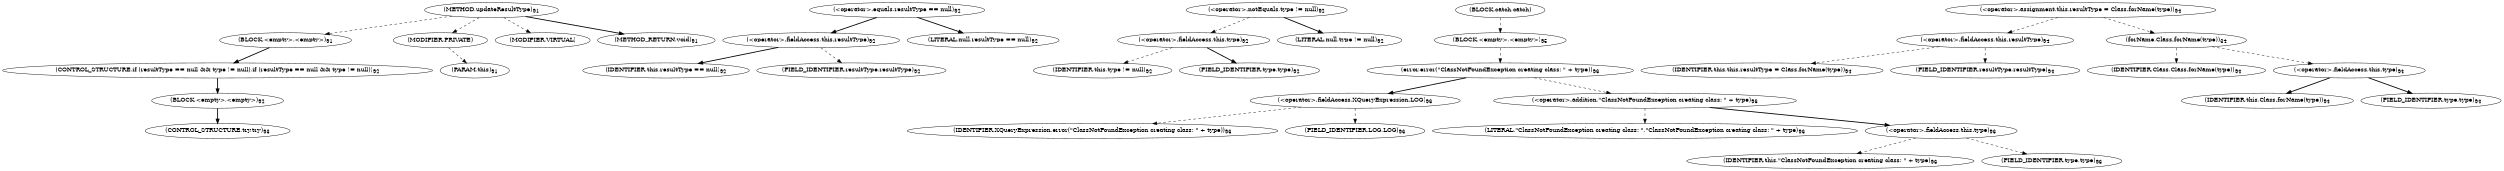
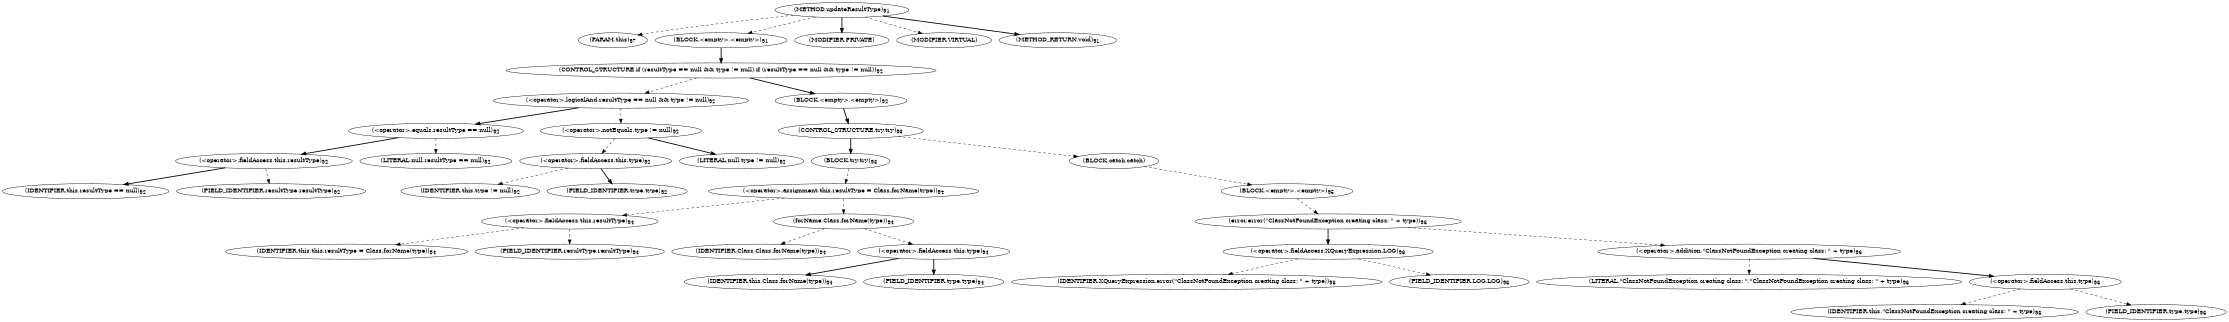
edge "(METHOD,updateResultType)" -> "(MODIFIER,PRIVATE)": style dashed -> bold
edge "(<operator>.equals,resultType == null)" -> "(LITERAL,null,resultType == null)": style bold -> dashed
node "(forName,Class.forName(type))": text "34" -> "94"
edge "(MODIFIER,PRIVATE)" -> "(PARAM,this)": now "(METHOD,updateResultType)" -> "(PARAM,this)"
node "(PARAM,this)": text "91" -> "97"
node "(<operator>.logicalAnd,resultType == null && type != null)": added
edge "(CONTROL_STRUCTURE,try,try)" -> "(BLOCK,catch,catch)": added
node "(BLOCK,try,try)": added
